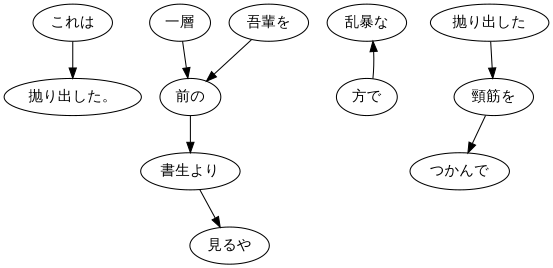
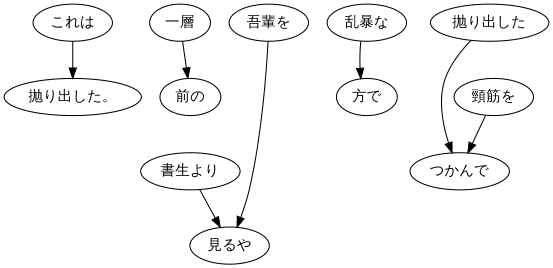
edge "抛り出した" -> "頸筋を": now "抛り出した" -> "つかんで"
edge "吾輩を" -> "前の": now "吾輩を" -> "見るや"
edge "方で" -> "乱暴な": reversed
edge "前の" -> "書生より": removed
